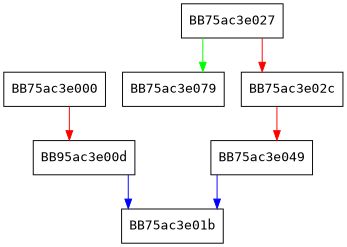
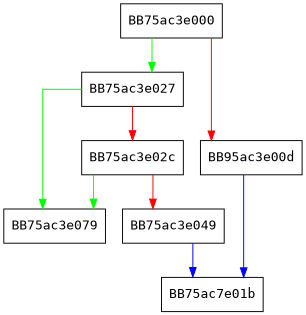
edge "BB75ac3e000" -> "BB75ac3e027": added
edge "BB75ac3e02c" -> "BB75ac3e079": added
node "BB75ac3e01b": label "BB75ac3e01b" -> "BB75ac7e01b"
